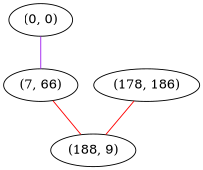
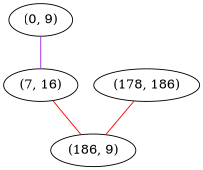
node "(0, 0)": label "(0, 0)" -> "(0, 9)"
node "(7, 66)": label "(7, 66)" -> "(7, 16)"
node "(188, 9)": label "(188, 9)" -> "(186, 9)"
